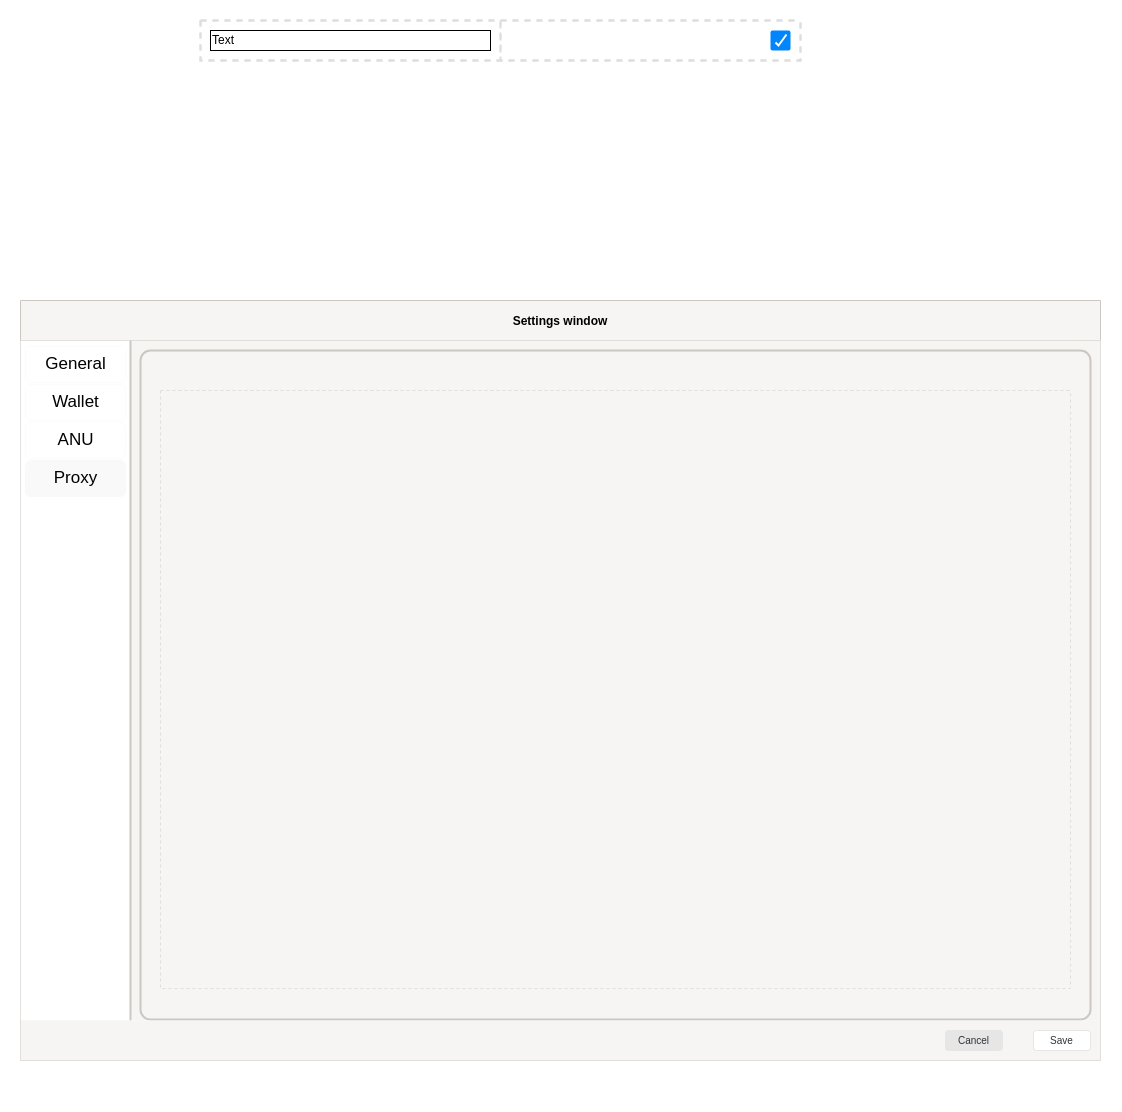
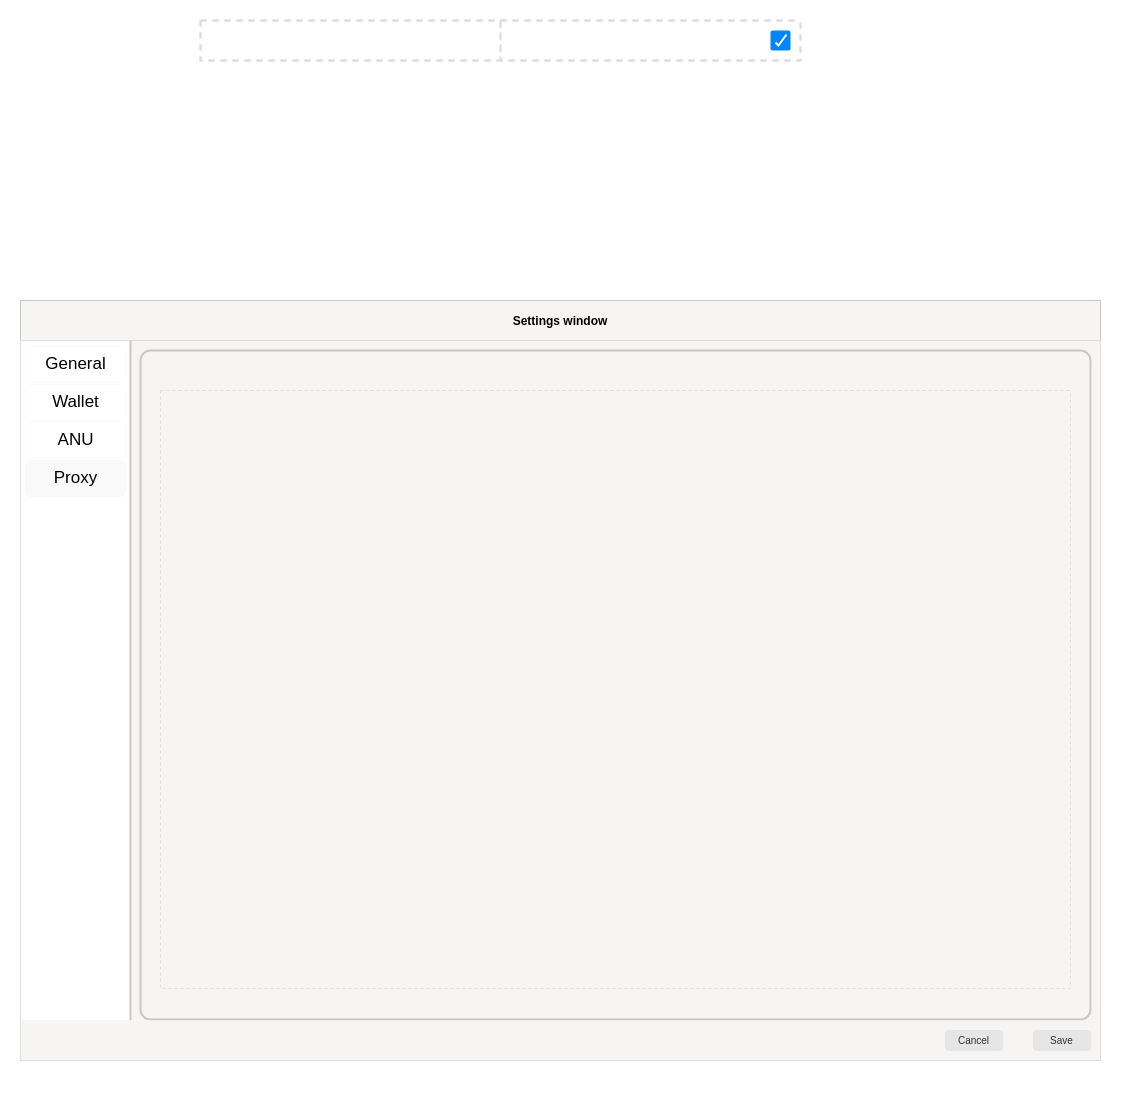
node "Text": removed
node "Save": fillcolor #ffffff -> #e6e6e6
